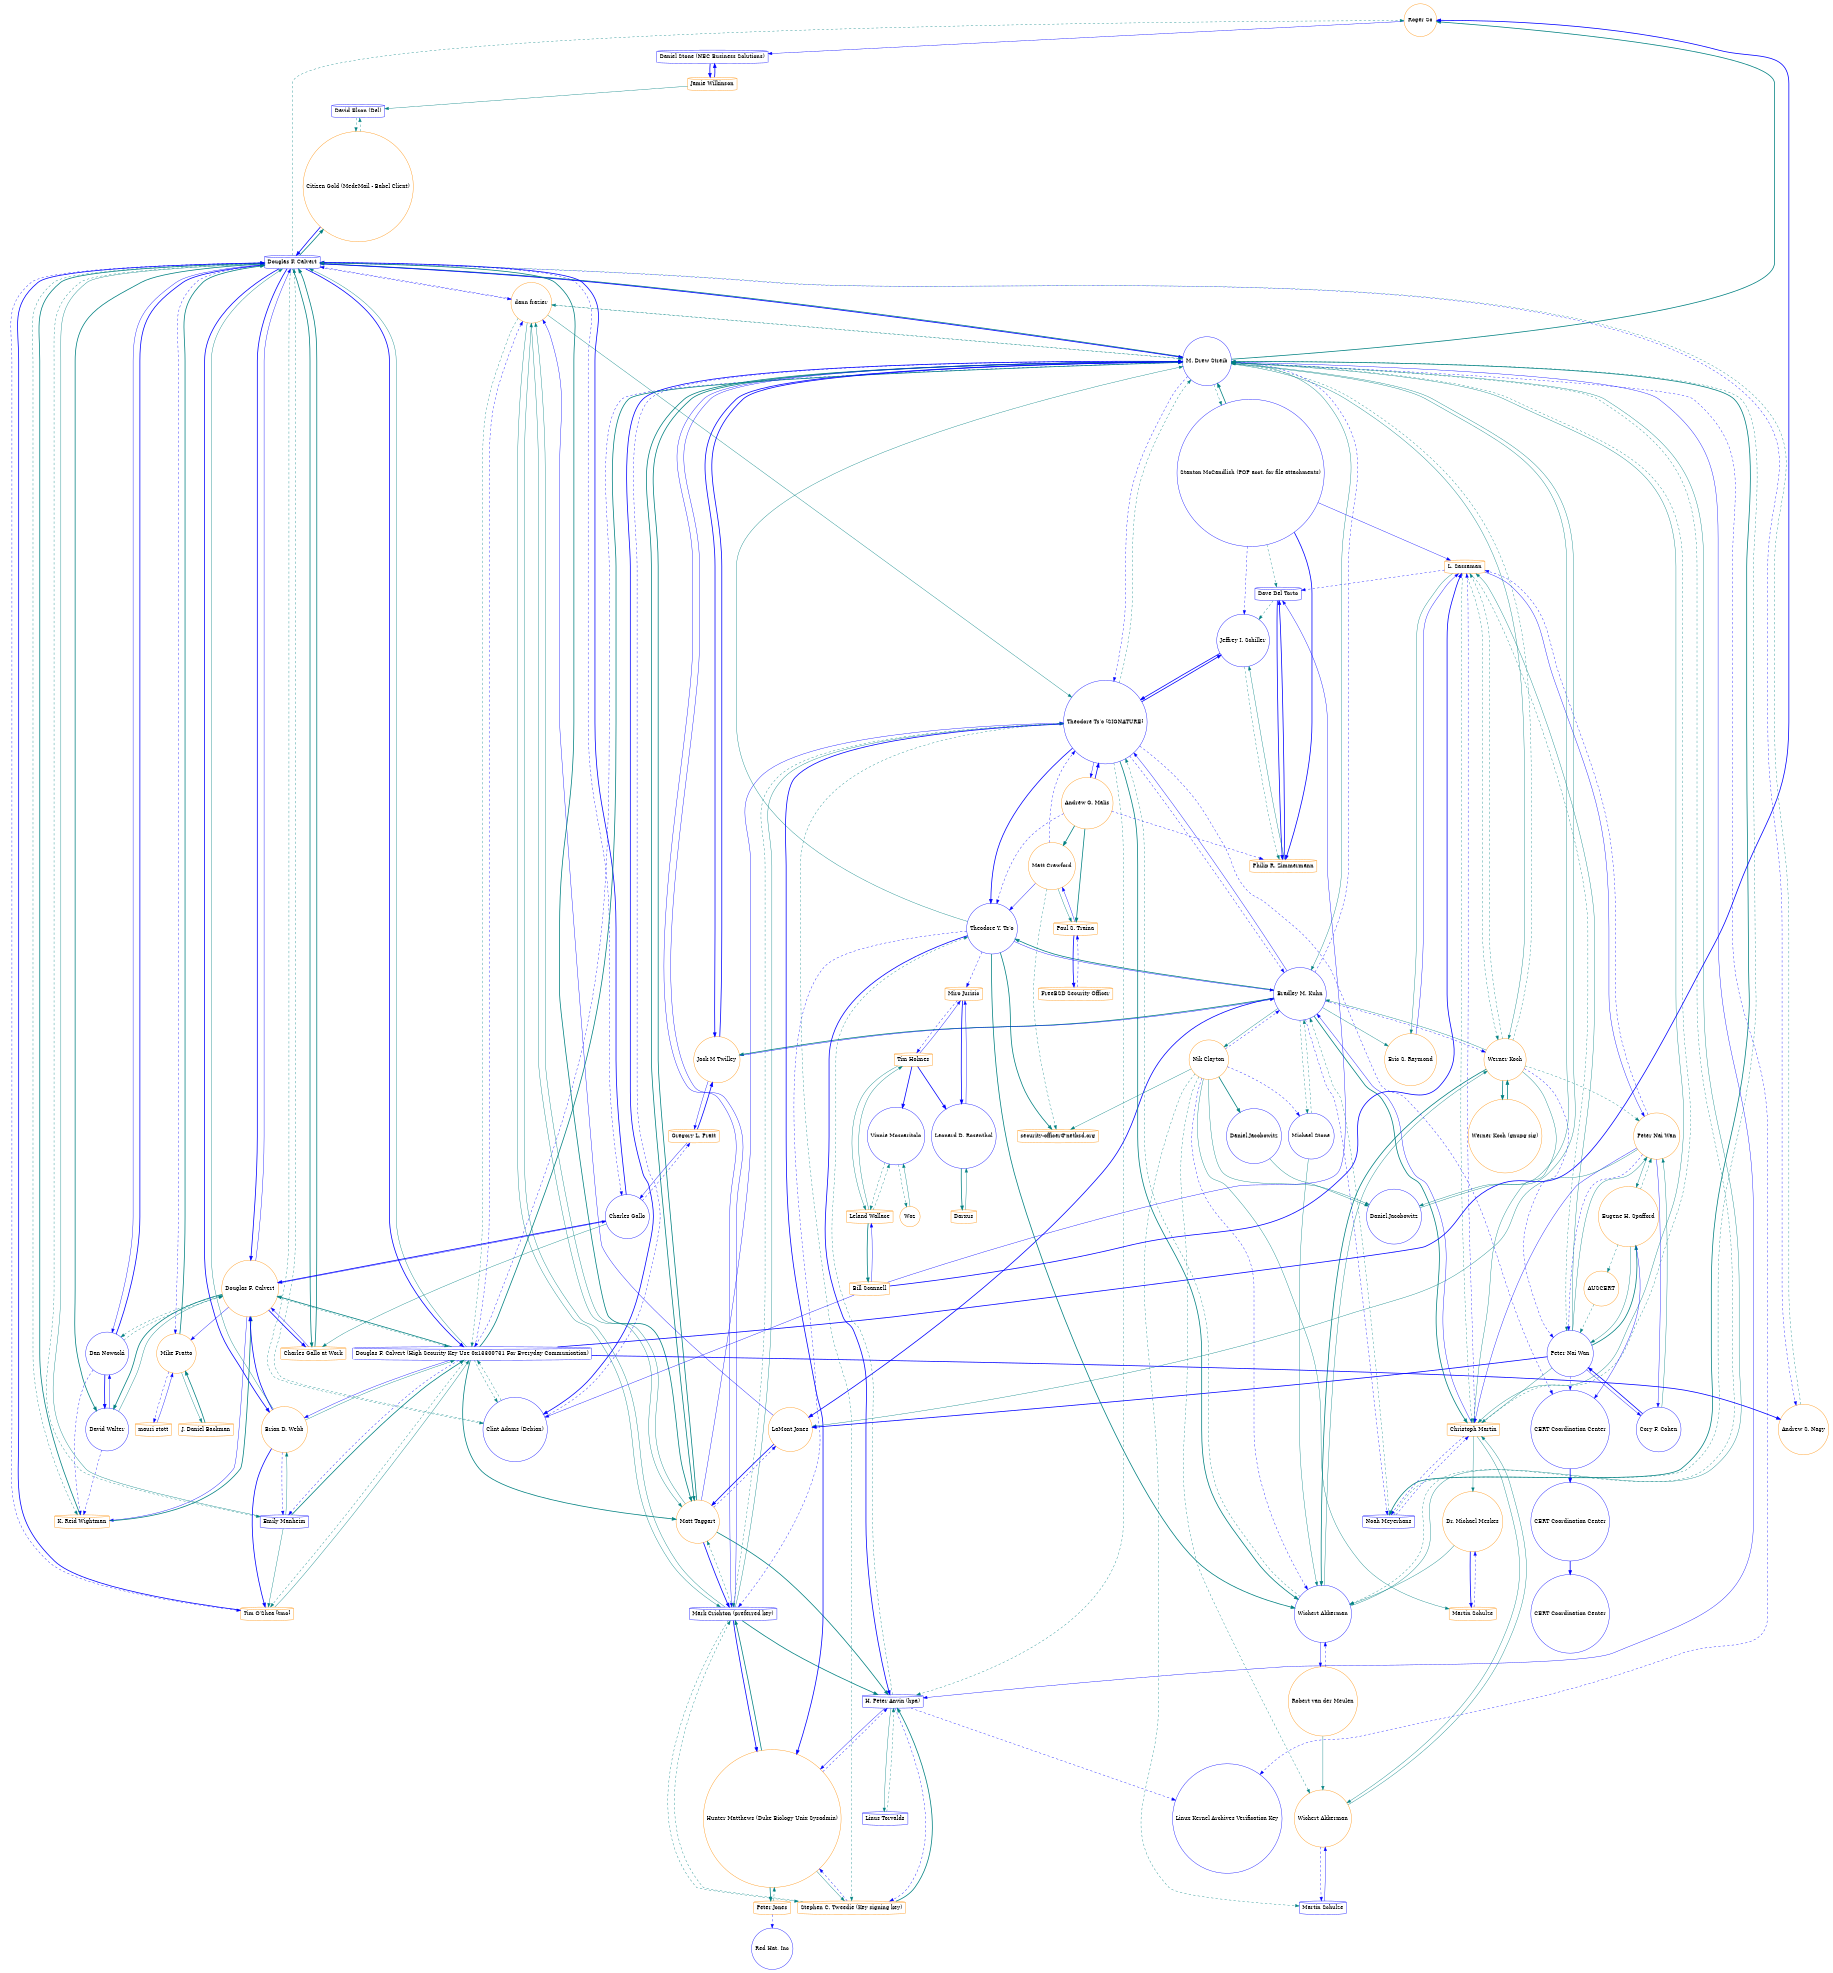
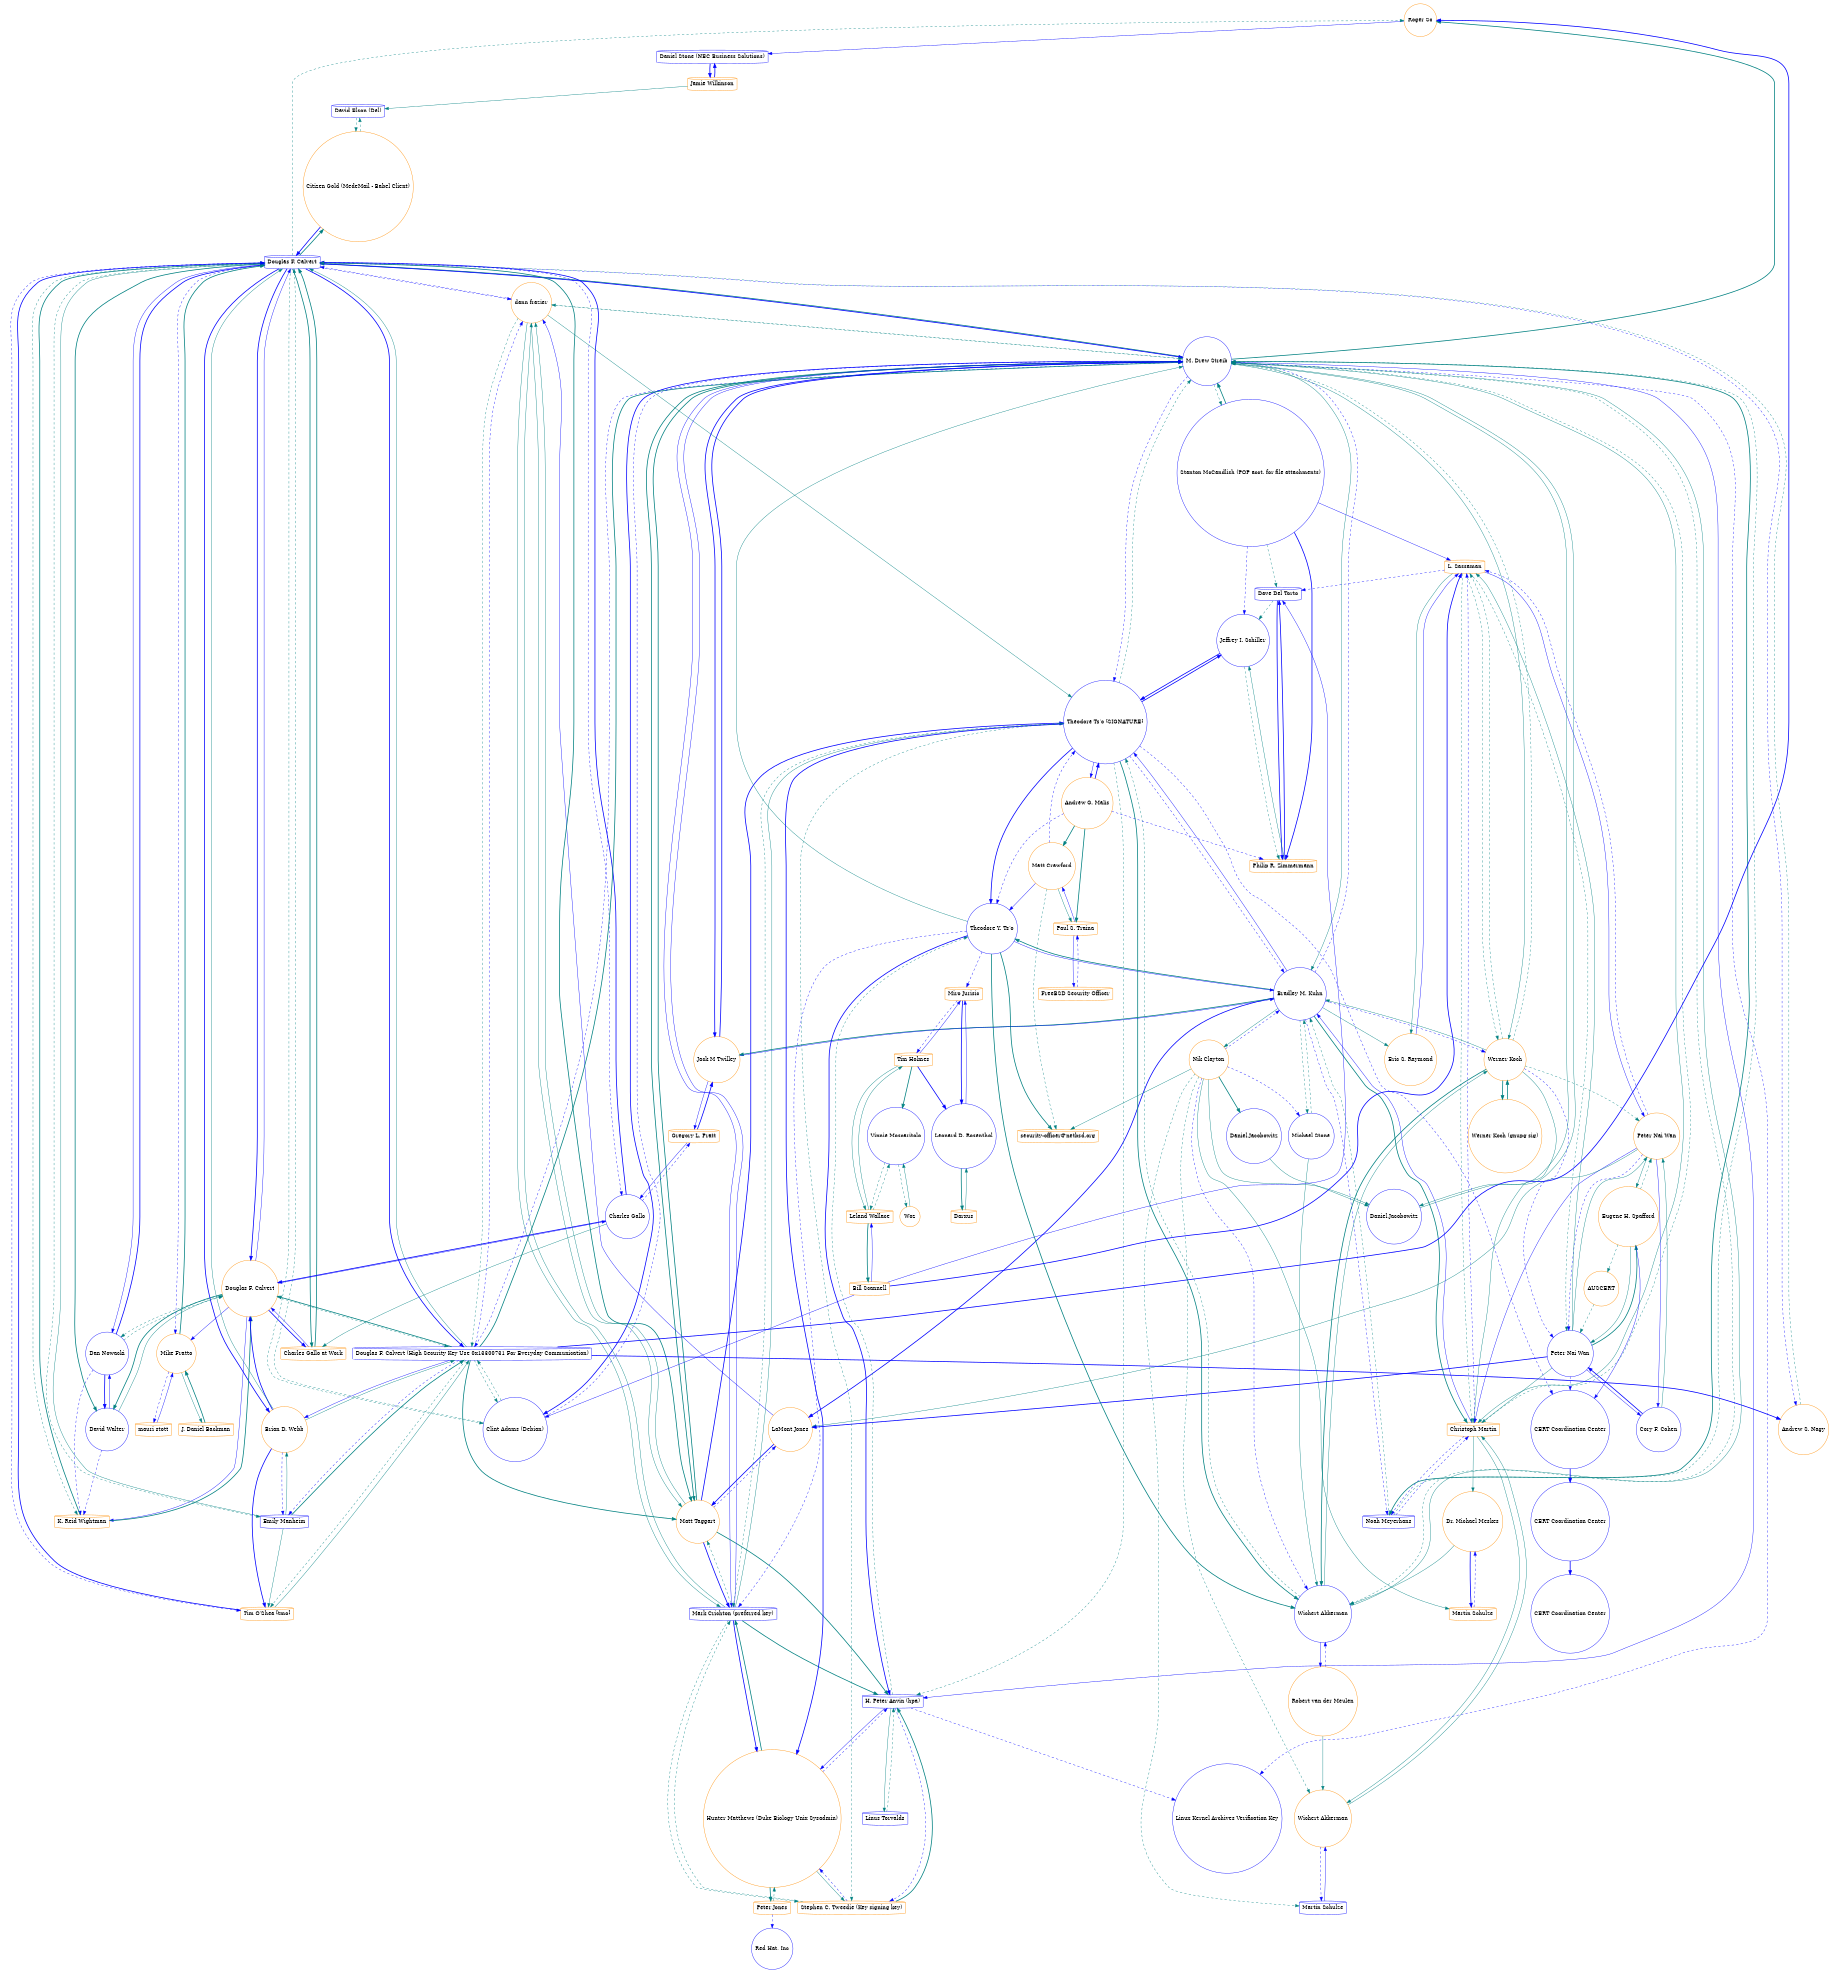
edge "Paul S. Traina" -> "FreeBSD Security Officer": style bold -> solid
edge "Matt Taggart" -> "Theodore Ts'o [SIGNATURE]": style solid -> bold
edge "Tim Holmes" -> "Vinnie Moscaritolo": color blue -> teal
